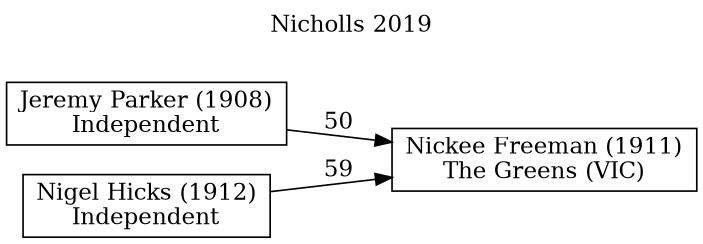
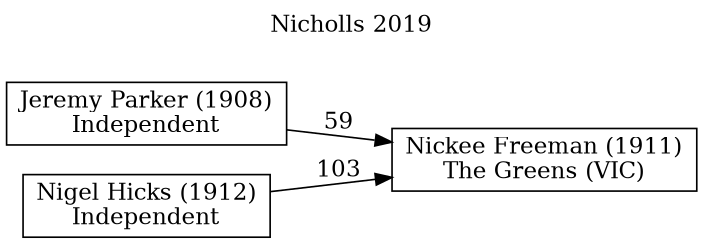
edge "Jeremy Parker (1908) Independent" -> "Nickee Freeman (1911) The Greens (VIC)": label "50" -> "59"
edge "Nigel Hicks (1912) Independent" -> "Nickee Freeman (1911) The Greens (VIC)": label "59" -> "103"
